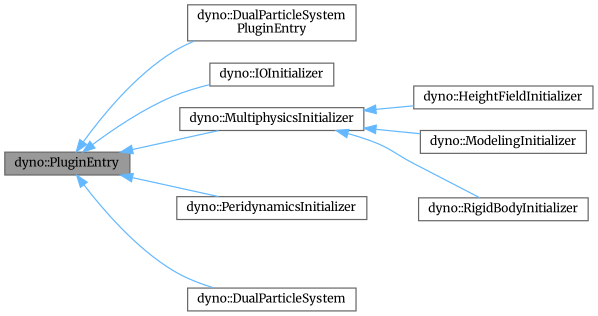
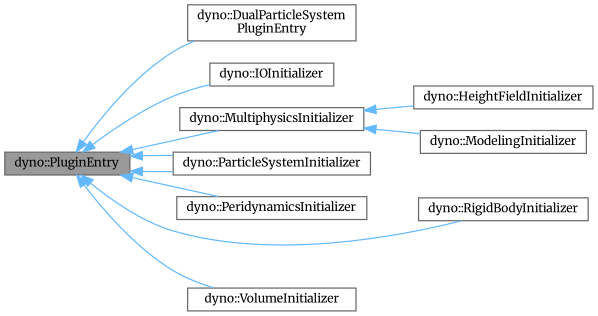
node "dyno::ParticleSystemInitializer": added
edge "dyno::RigidBodyInitializer" -> "dyno::MultiphysicsInitializer": now "dyno::RigidBodyInitializer" -> "dyno::PluginEntry"
node "dyno::DualParticleSystem": label "dyno::DualParticleSystem" -> "dyno::VolumeInitializer"
